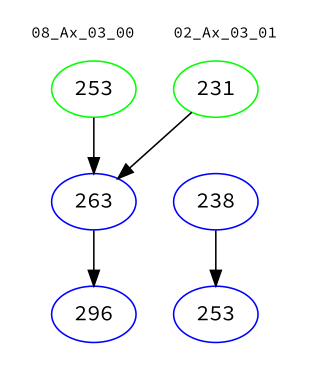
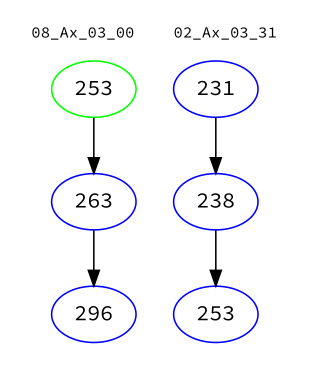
cluster "02_Ax_03_01": label "02_Ax_03_01" -> "02_Ax_03_31"
node "231": color green -> blue
edge "231" -> "263": now "231" -> "238"
